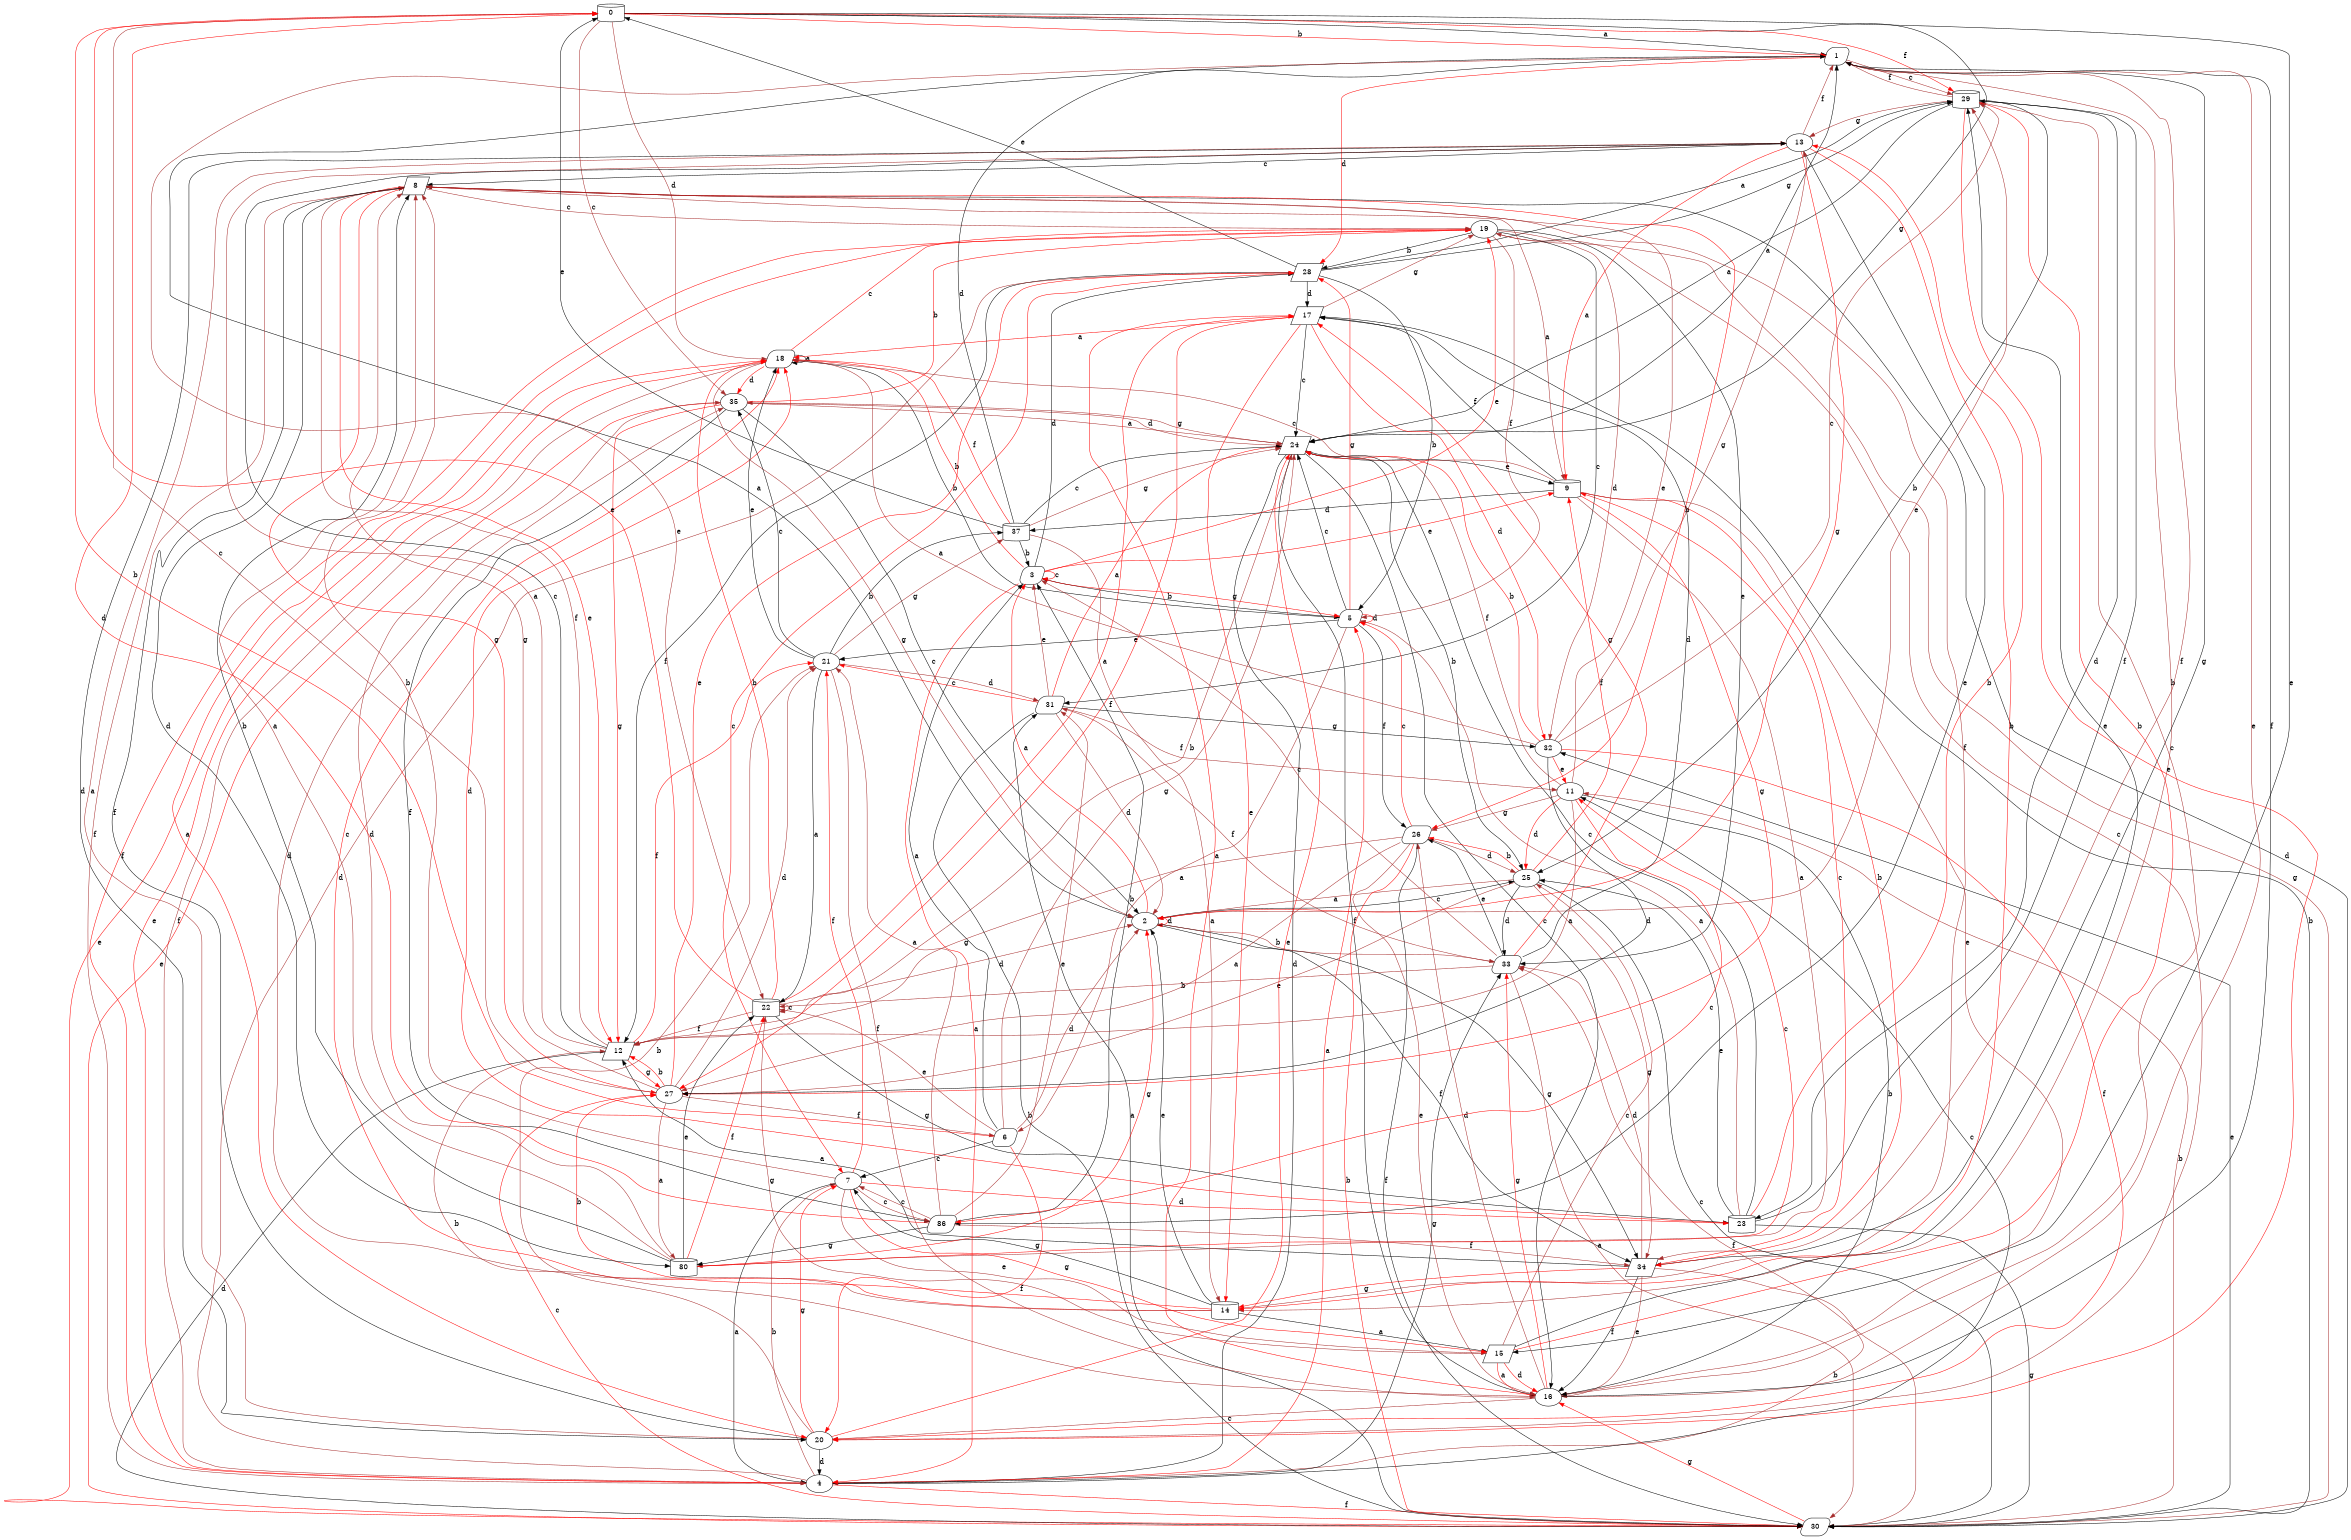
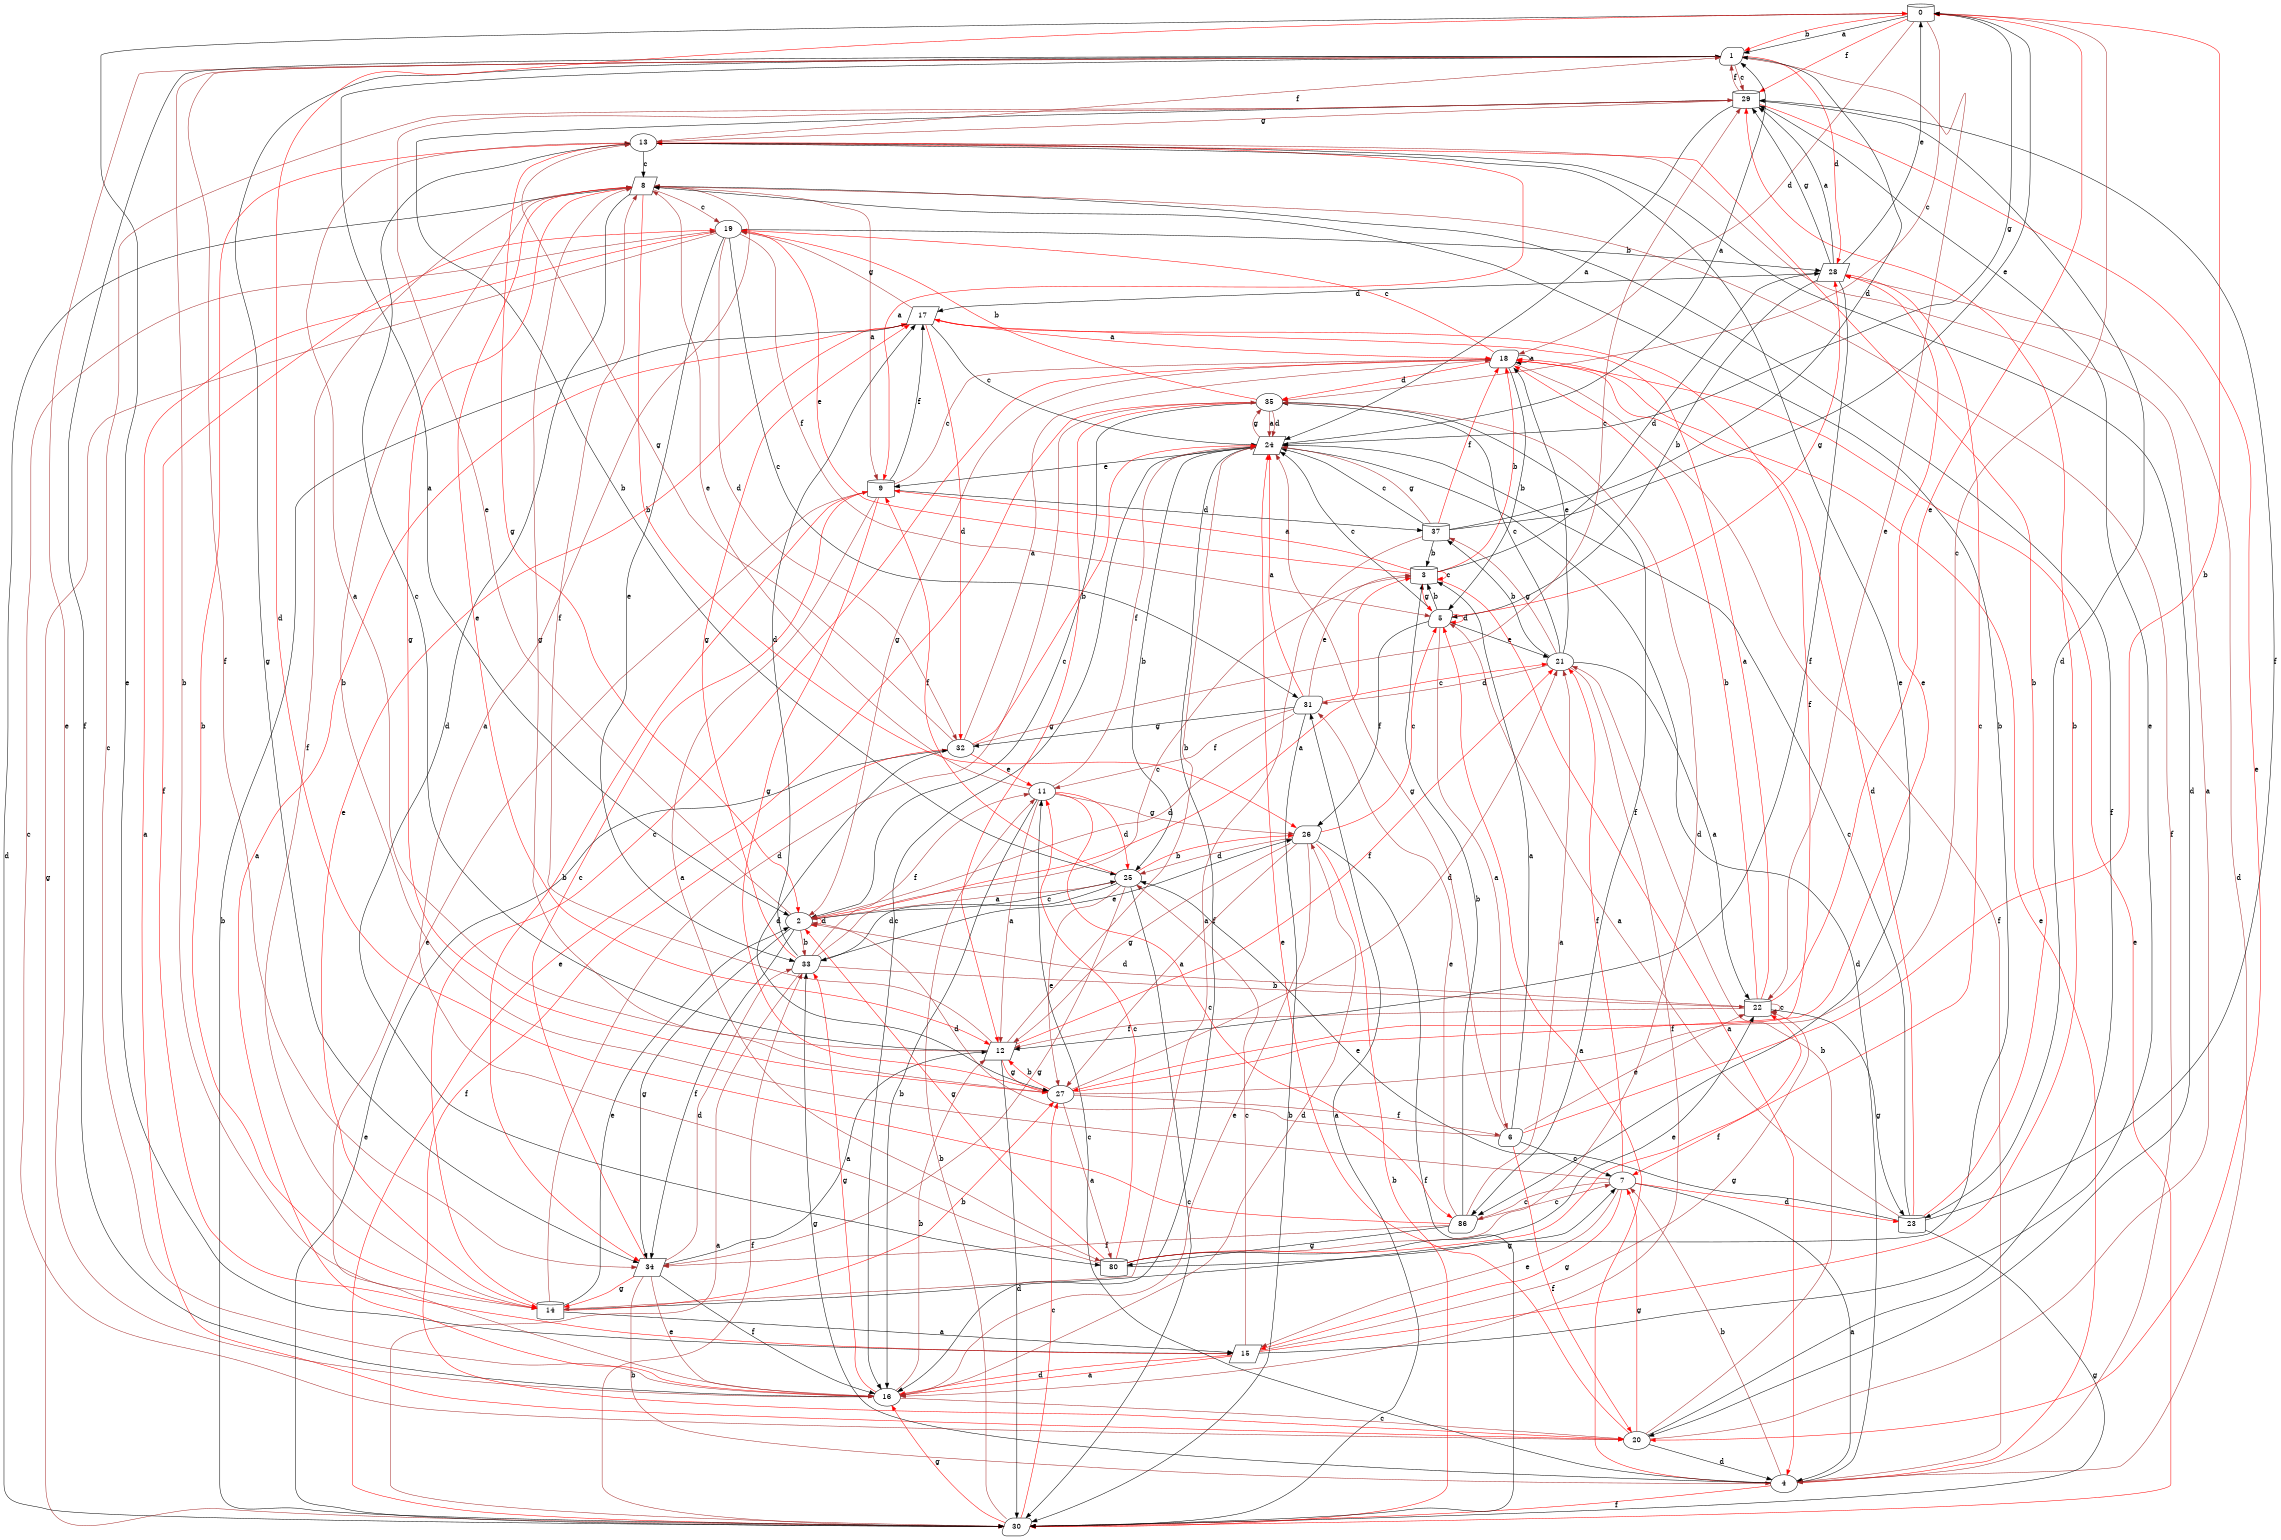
edge "3" -> "9": label "e" -> "a"
node "3": shape parallelogram -> cylinder
edge "4" -> "19": now "15" -> "19"
edge "33" -> "31": now "33" -> "11"
